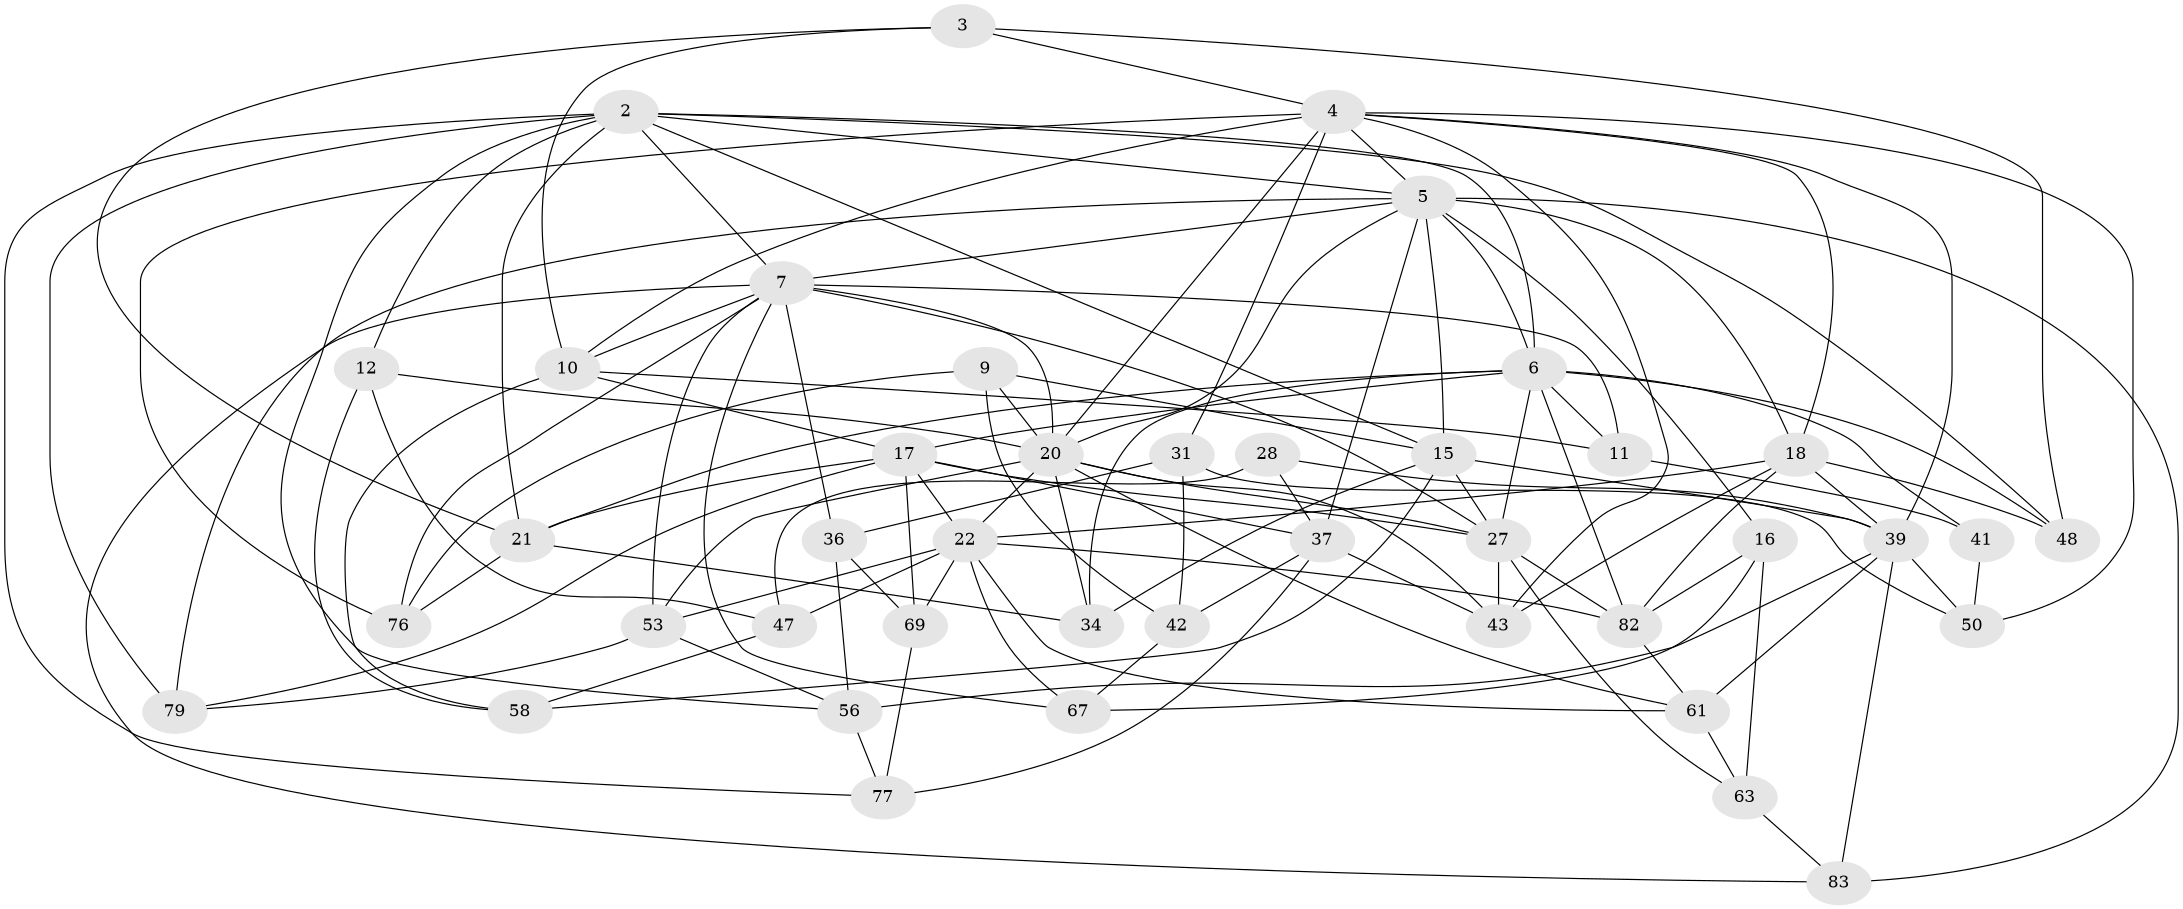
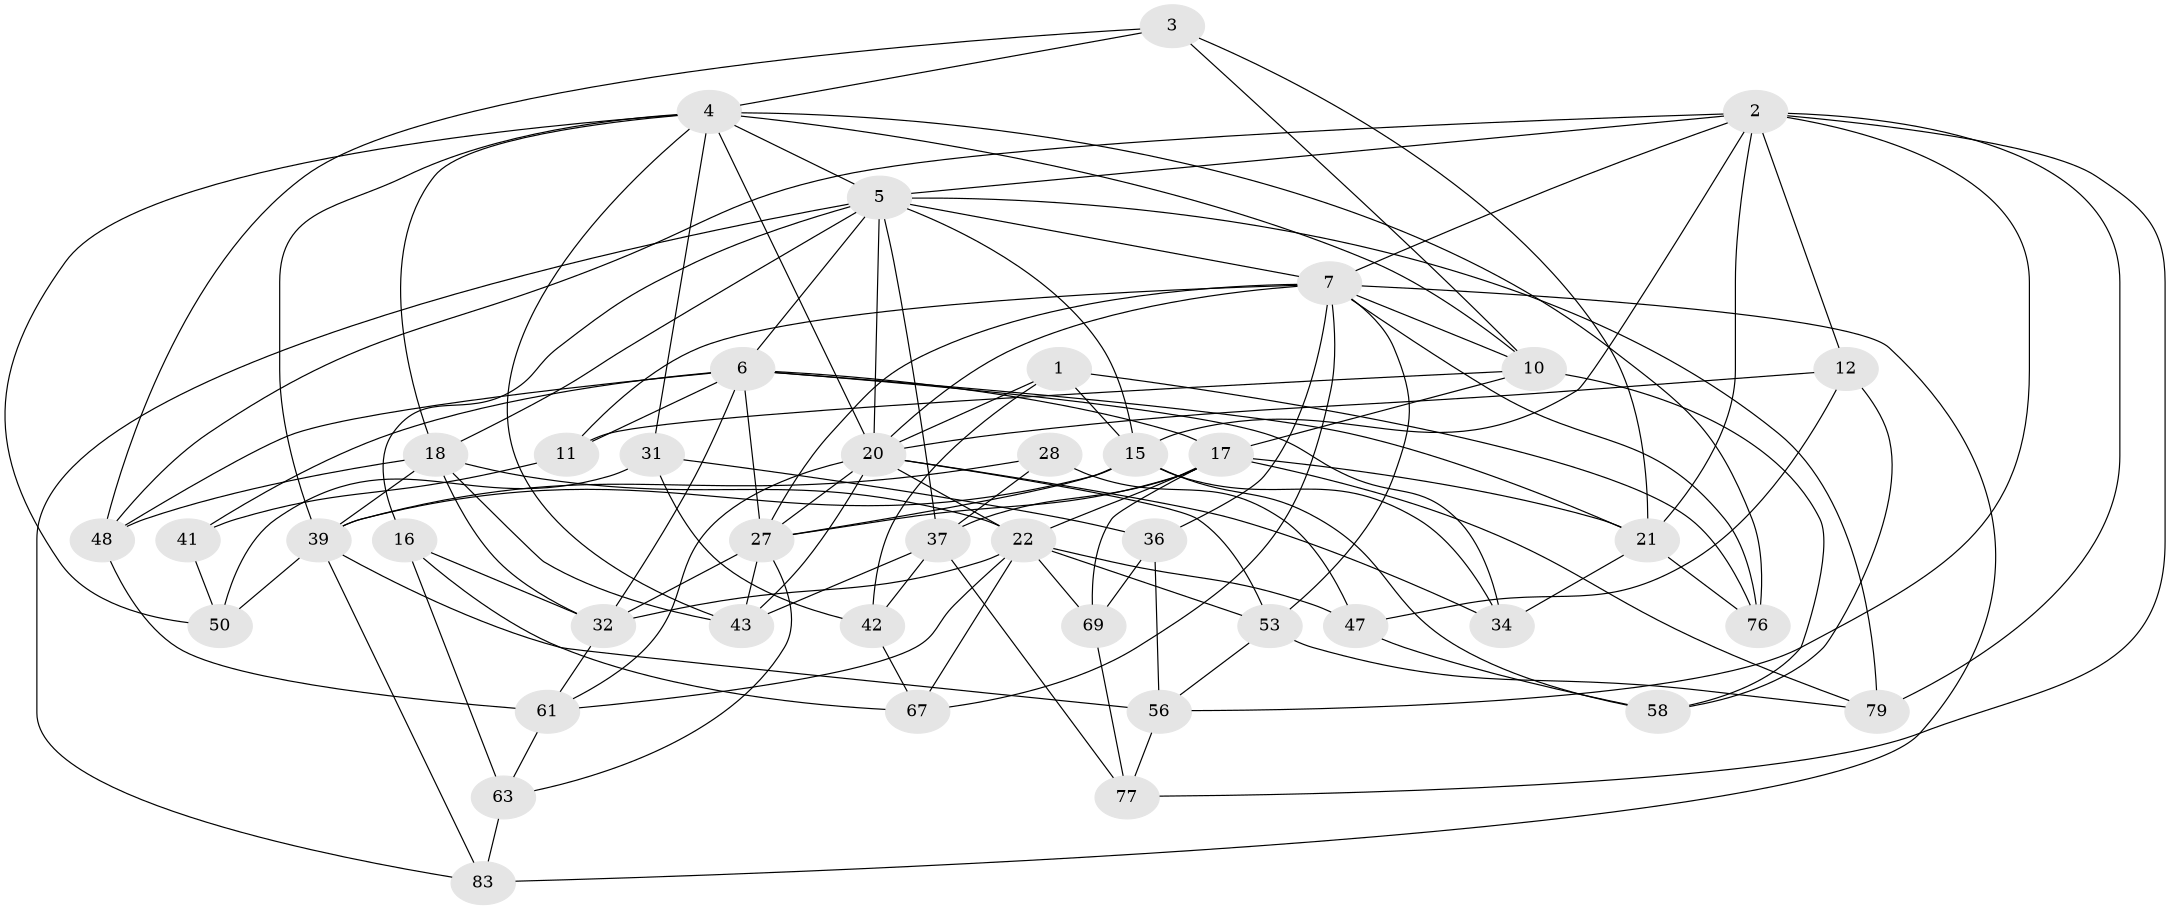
edge "2" -- "6": removed
node "9": label "9" -> "1"
node "82": label "82" -> "32"
edge "39" -- "61": now "48" -- "61"
